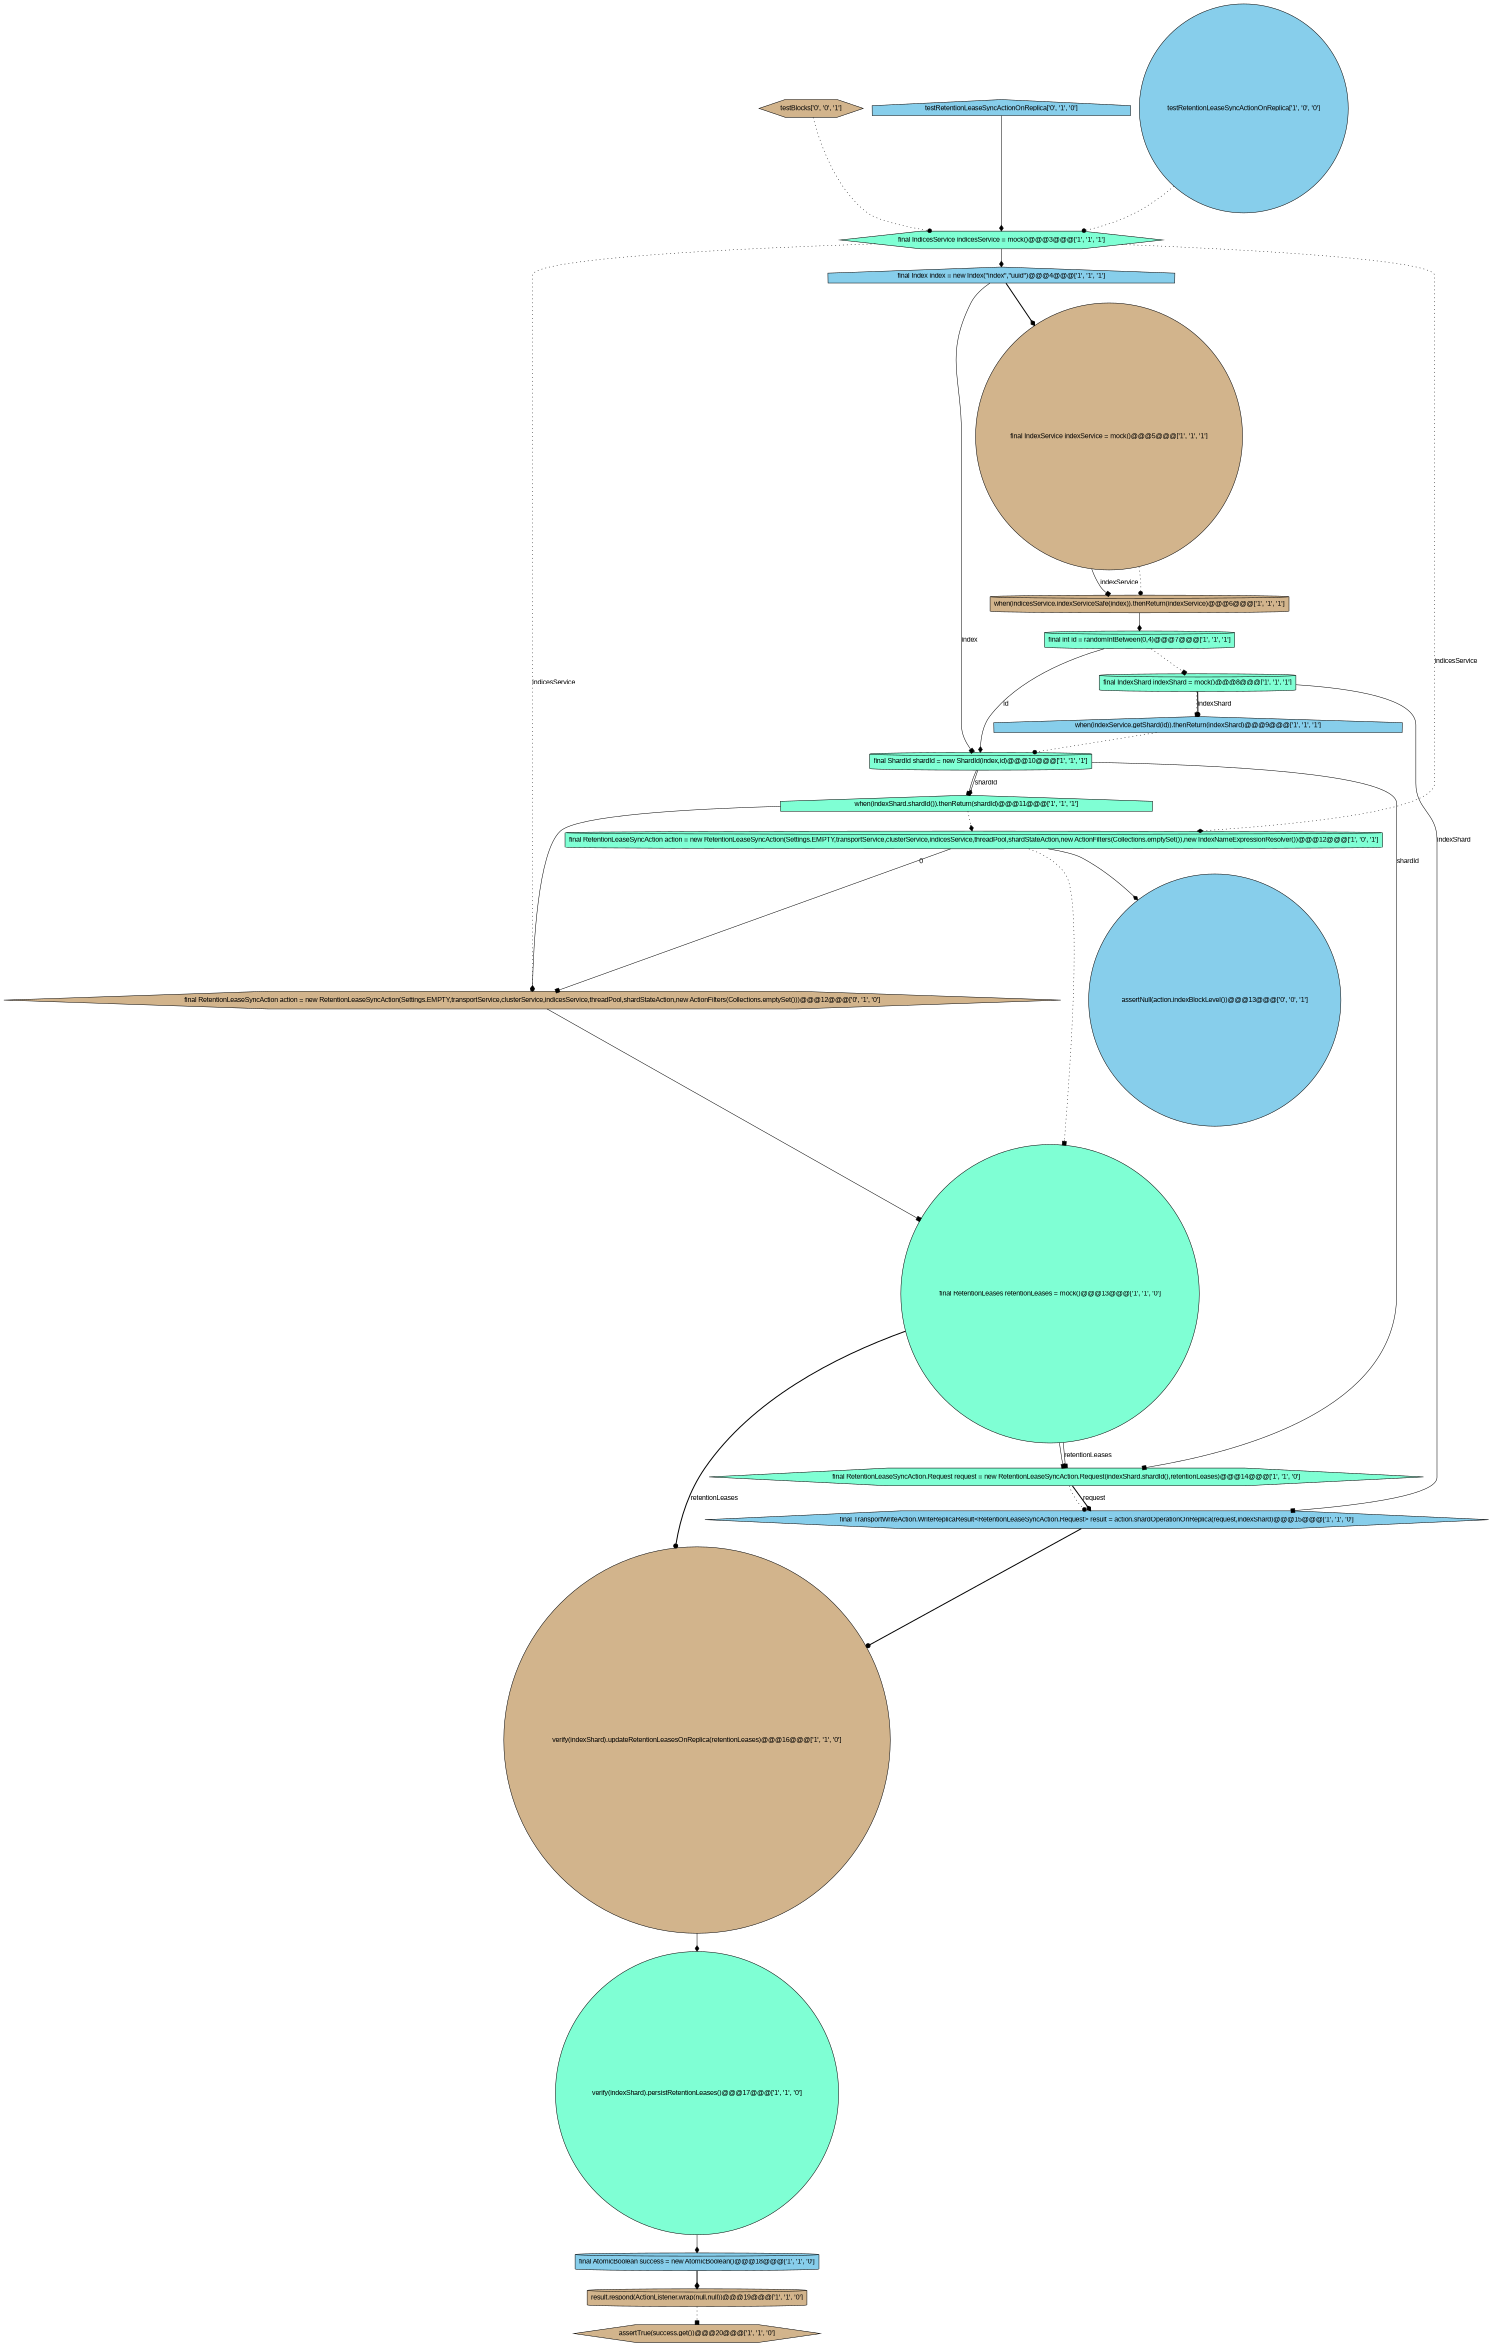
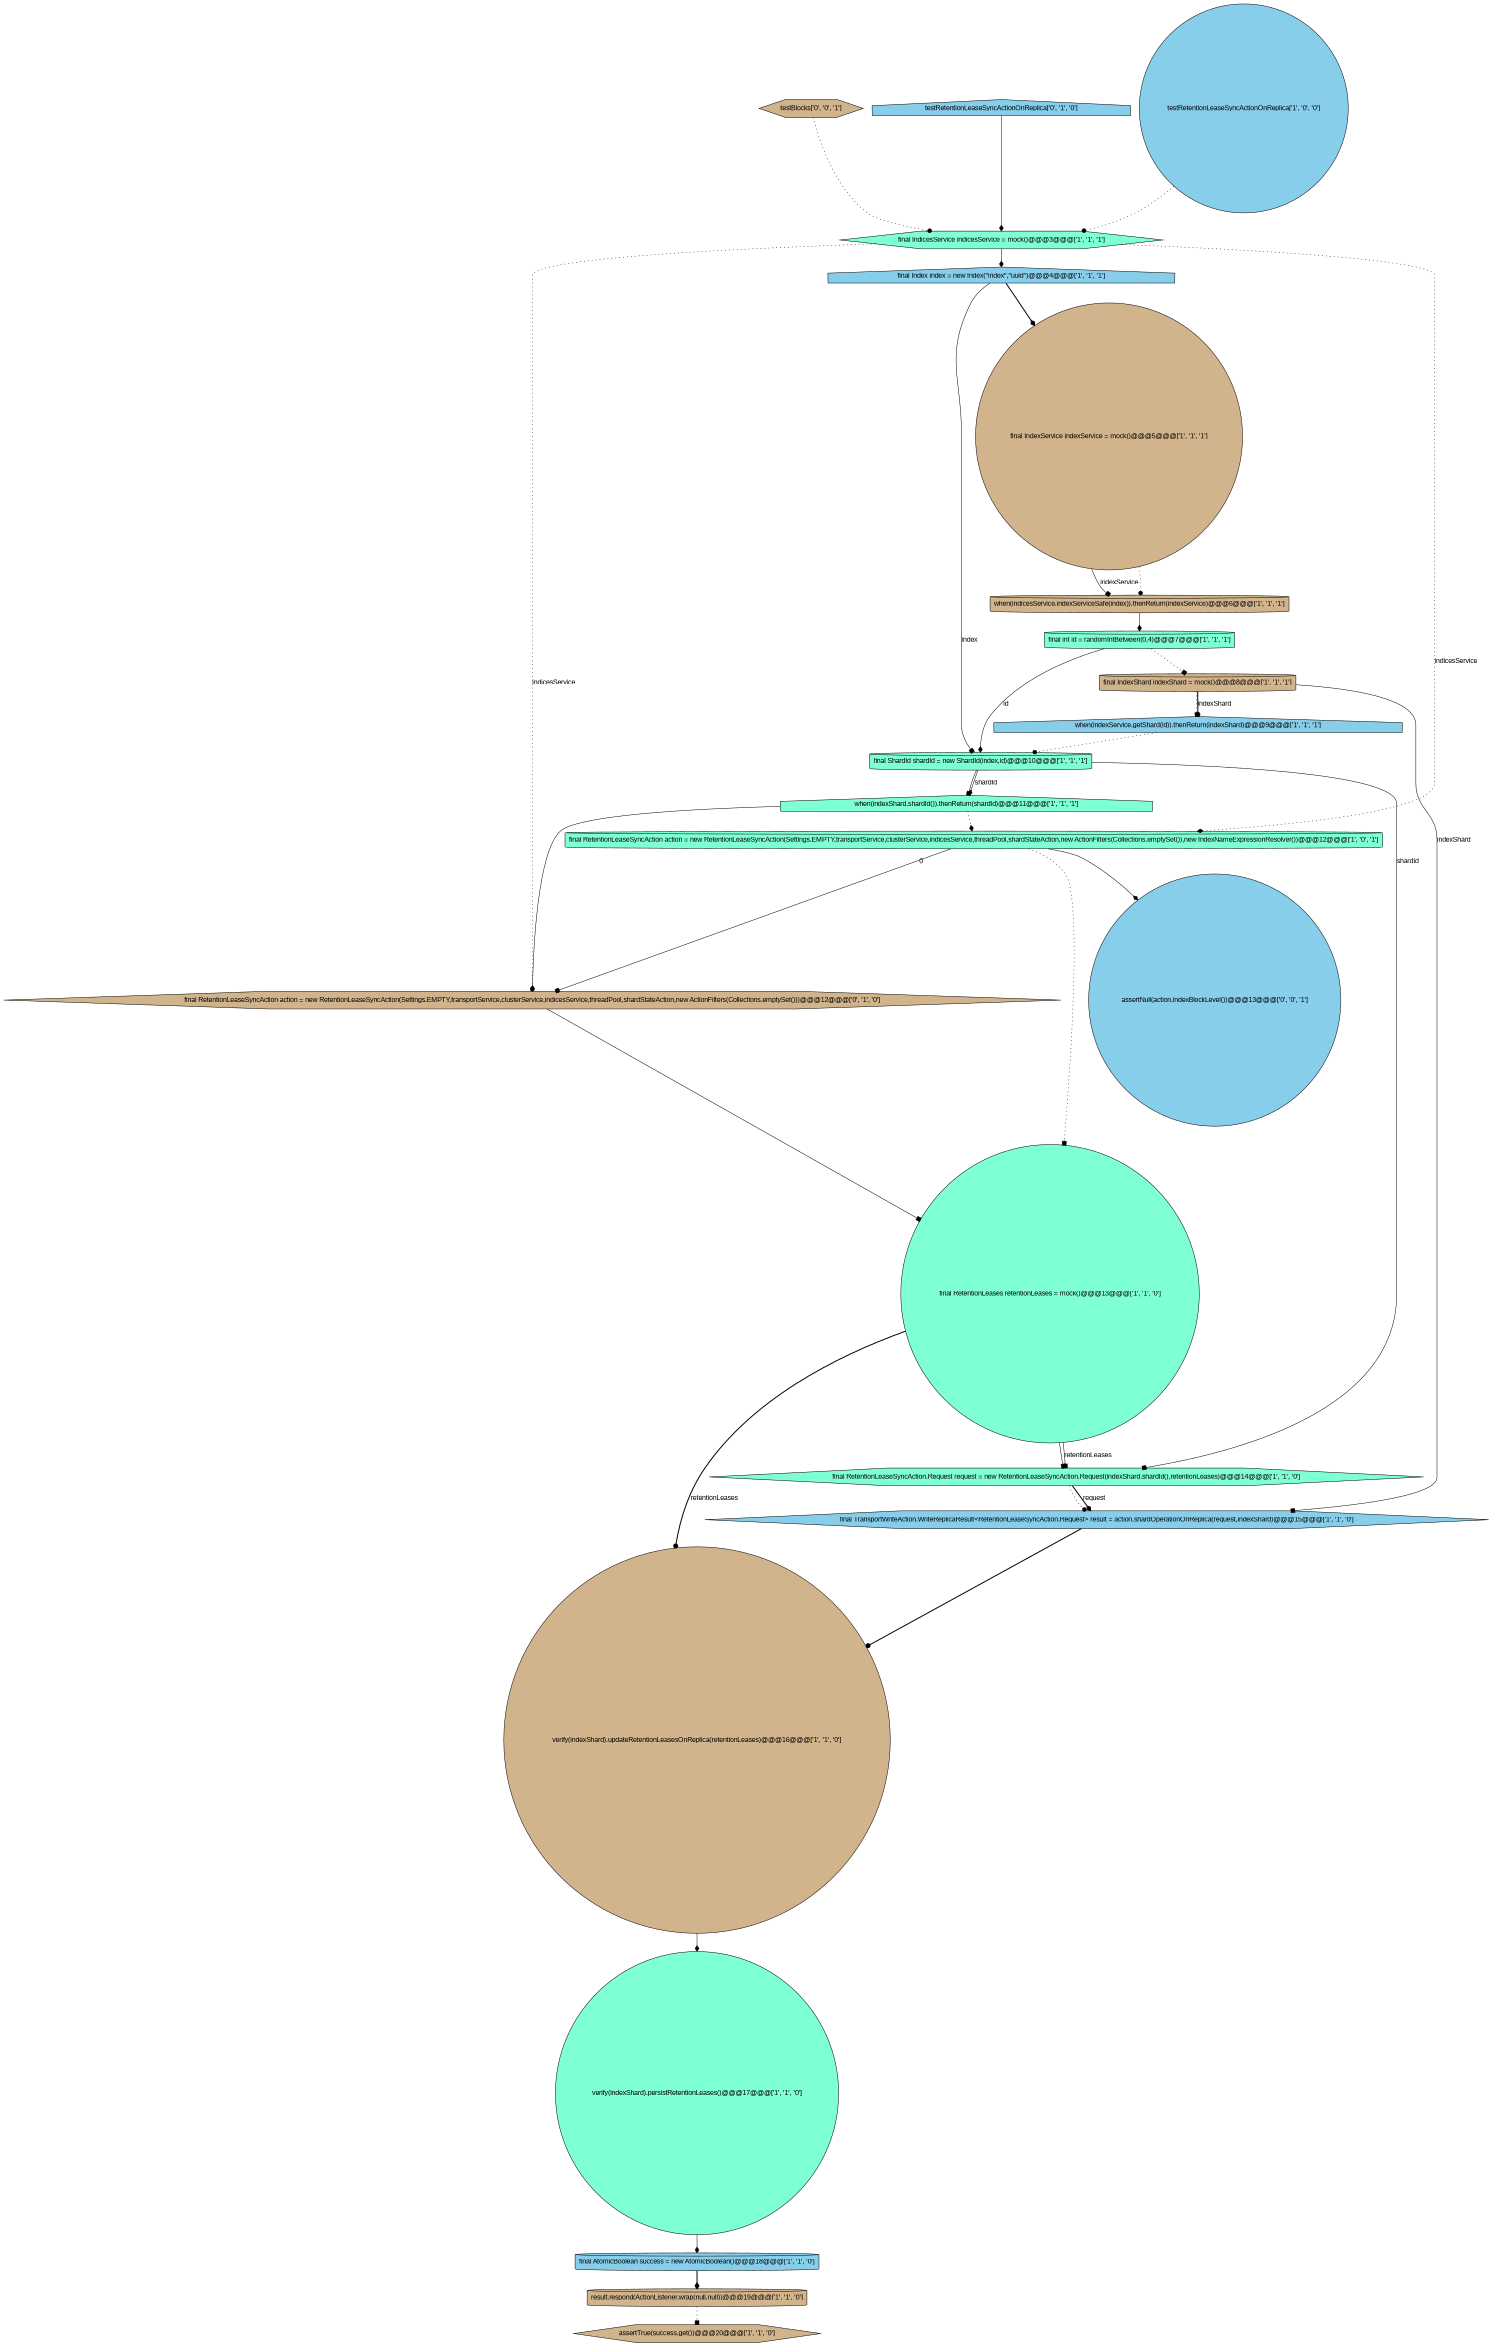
node "final IndexShard indexShard = mock()@@@8@@@['1', '1', '1']": fillcolor aquamarine -> tan
